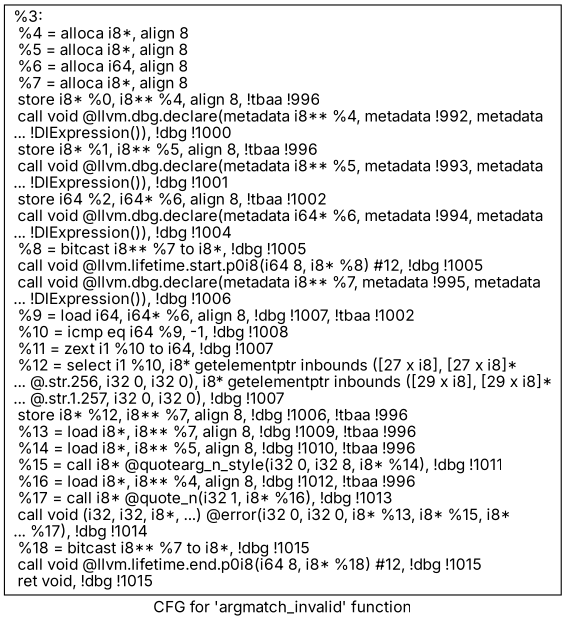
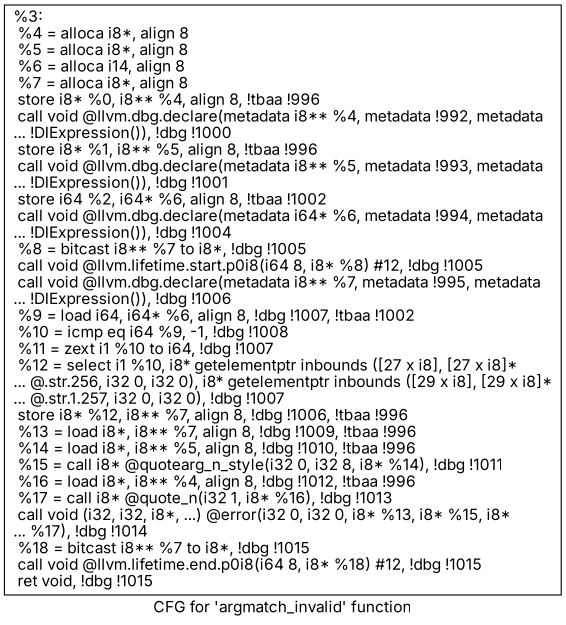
node "%3:": text "%6 = alloca i64, align 8" -> "%6 = alloca i14, align 8"
